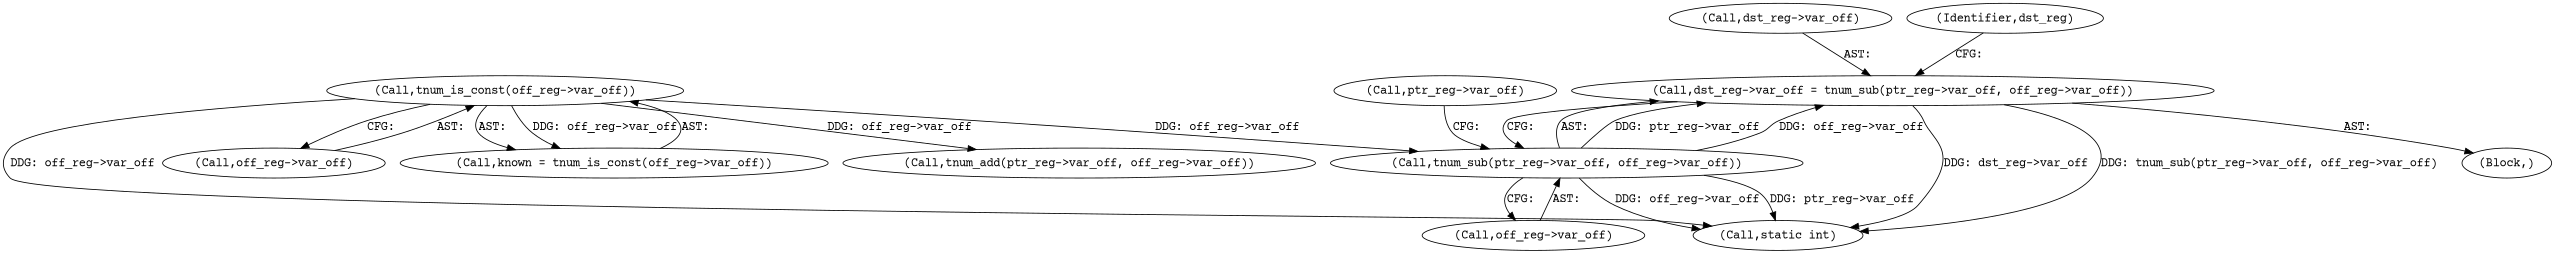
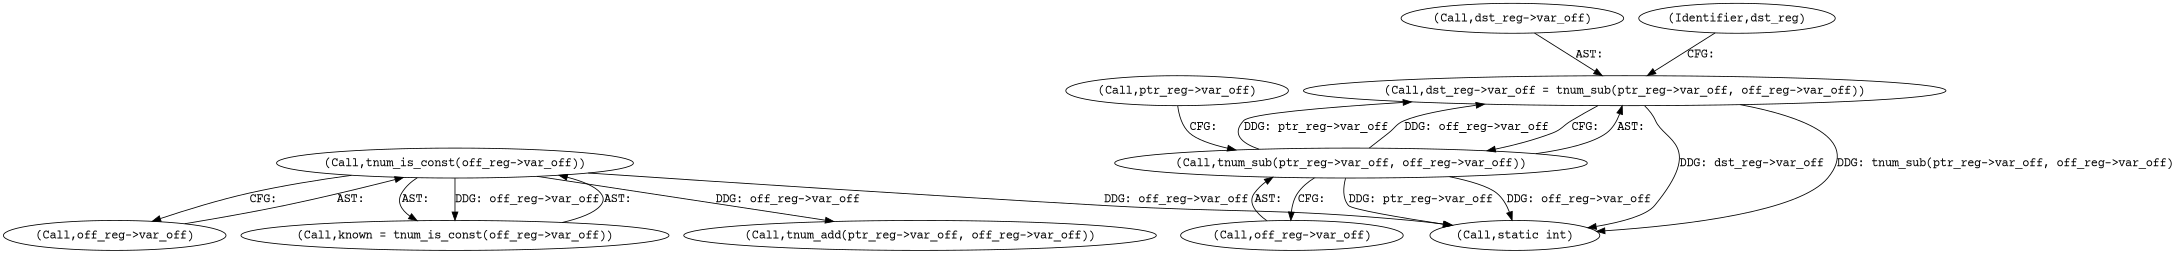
edge "(Call,tnum_is_const(off_reg->var_off))" -> "(Call,tnum_sub(ptr_reg->var_off, off_reg->var_off))": removed, label "DDG: off_reg->var_off"
node "(Block,)": removed
